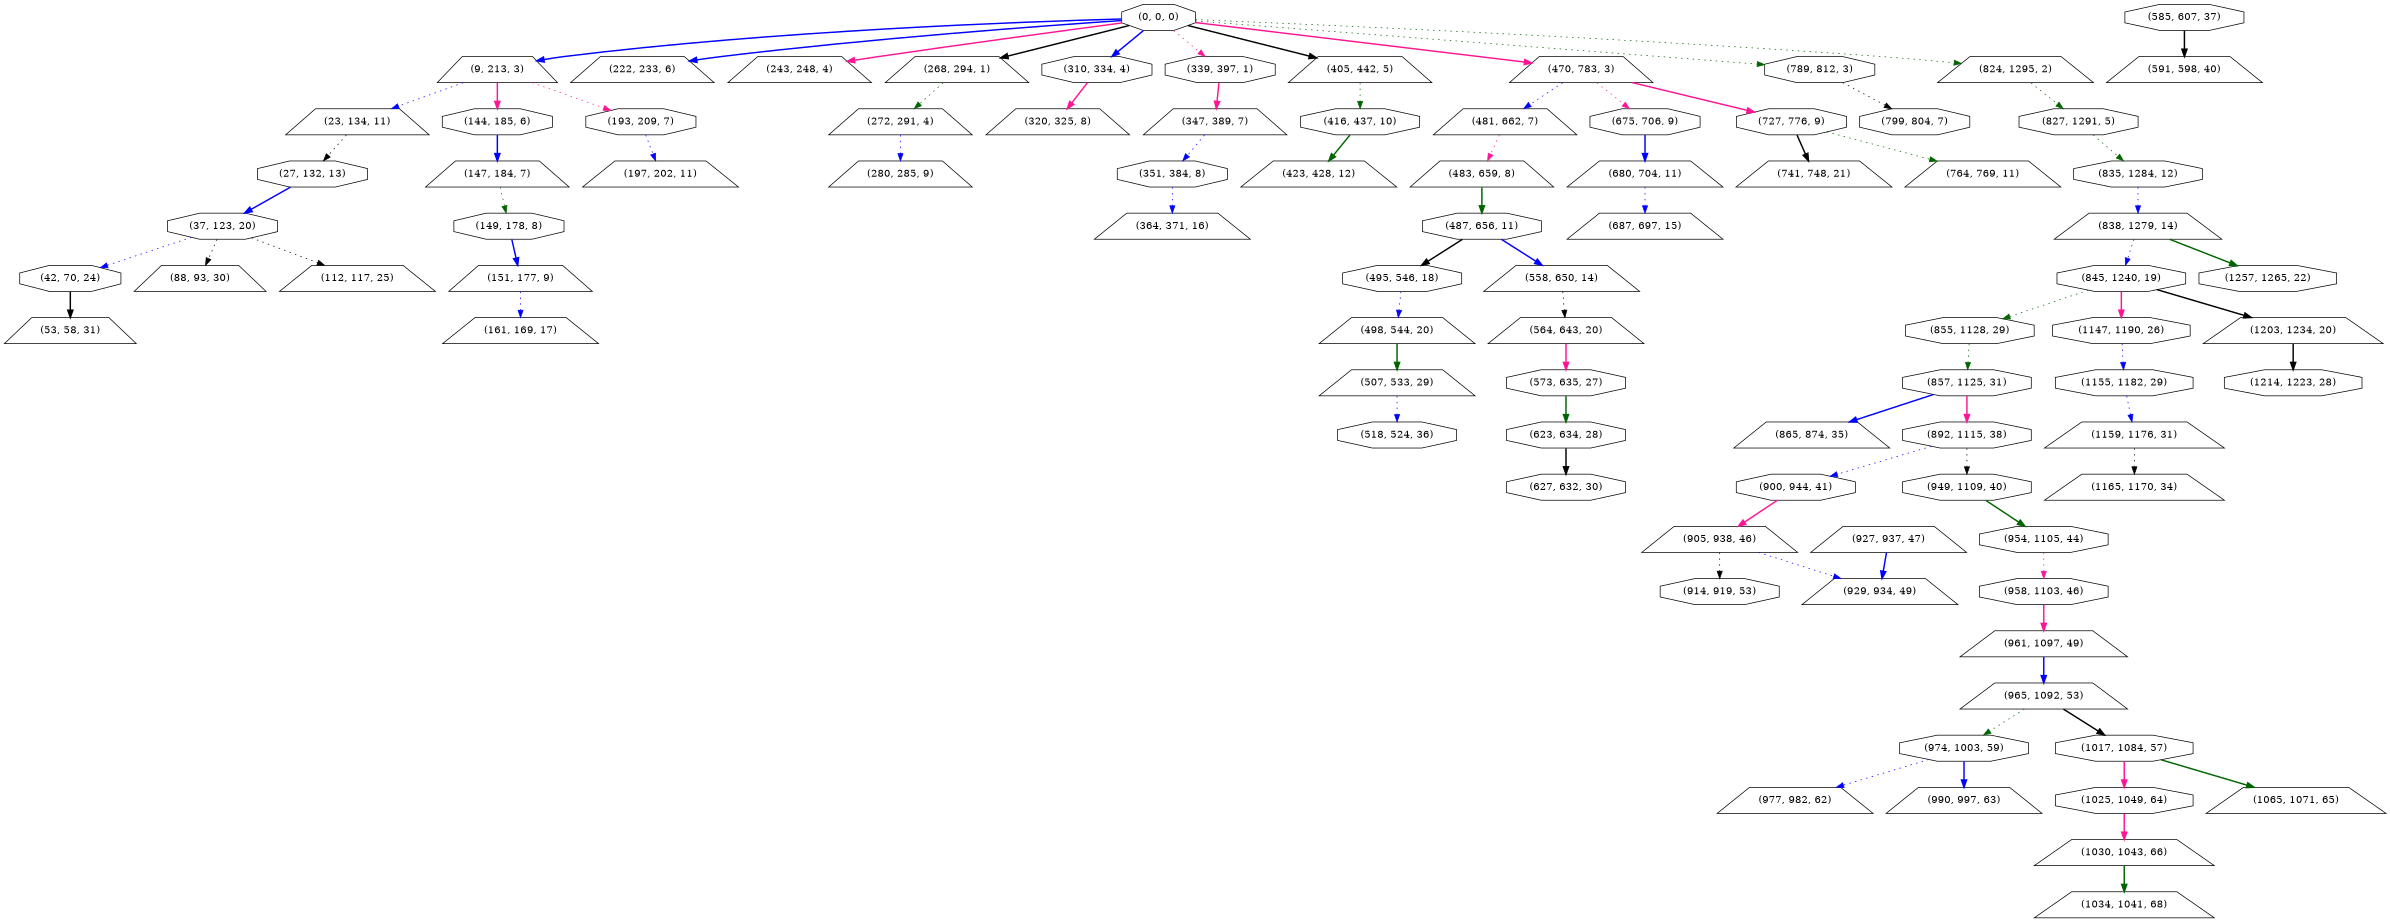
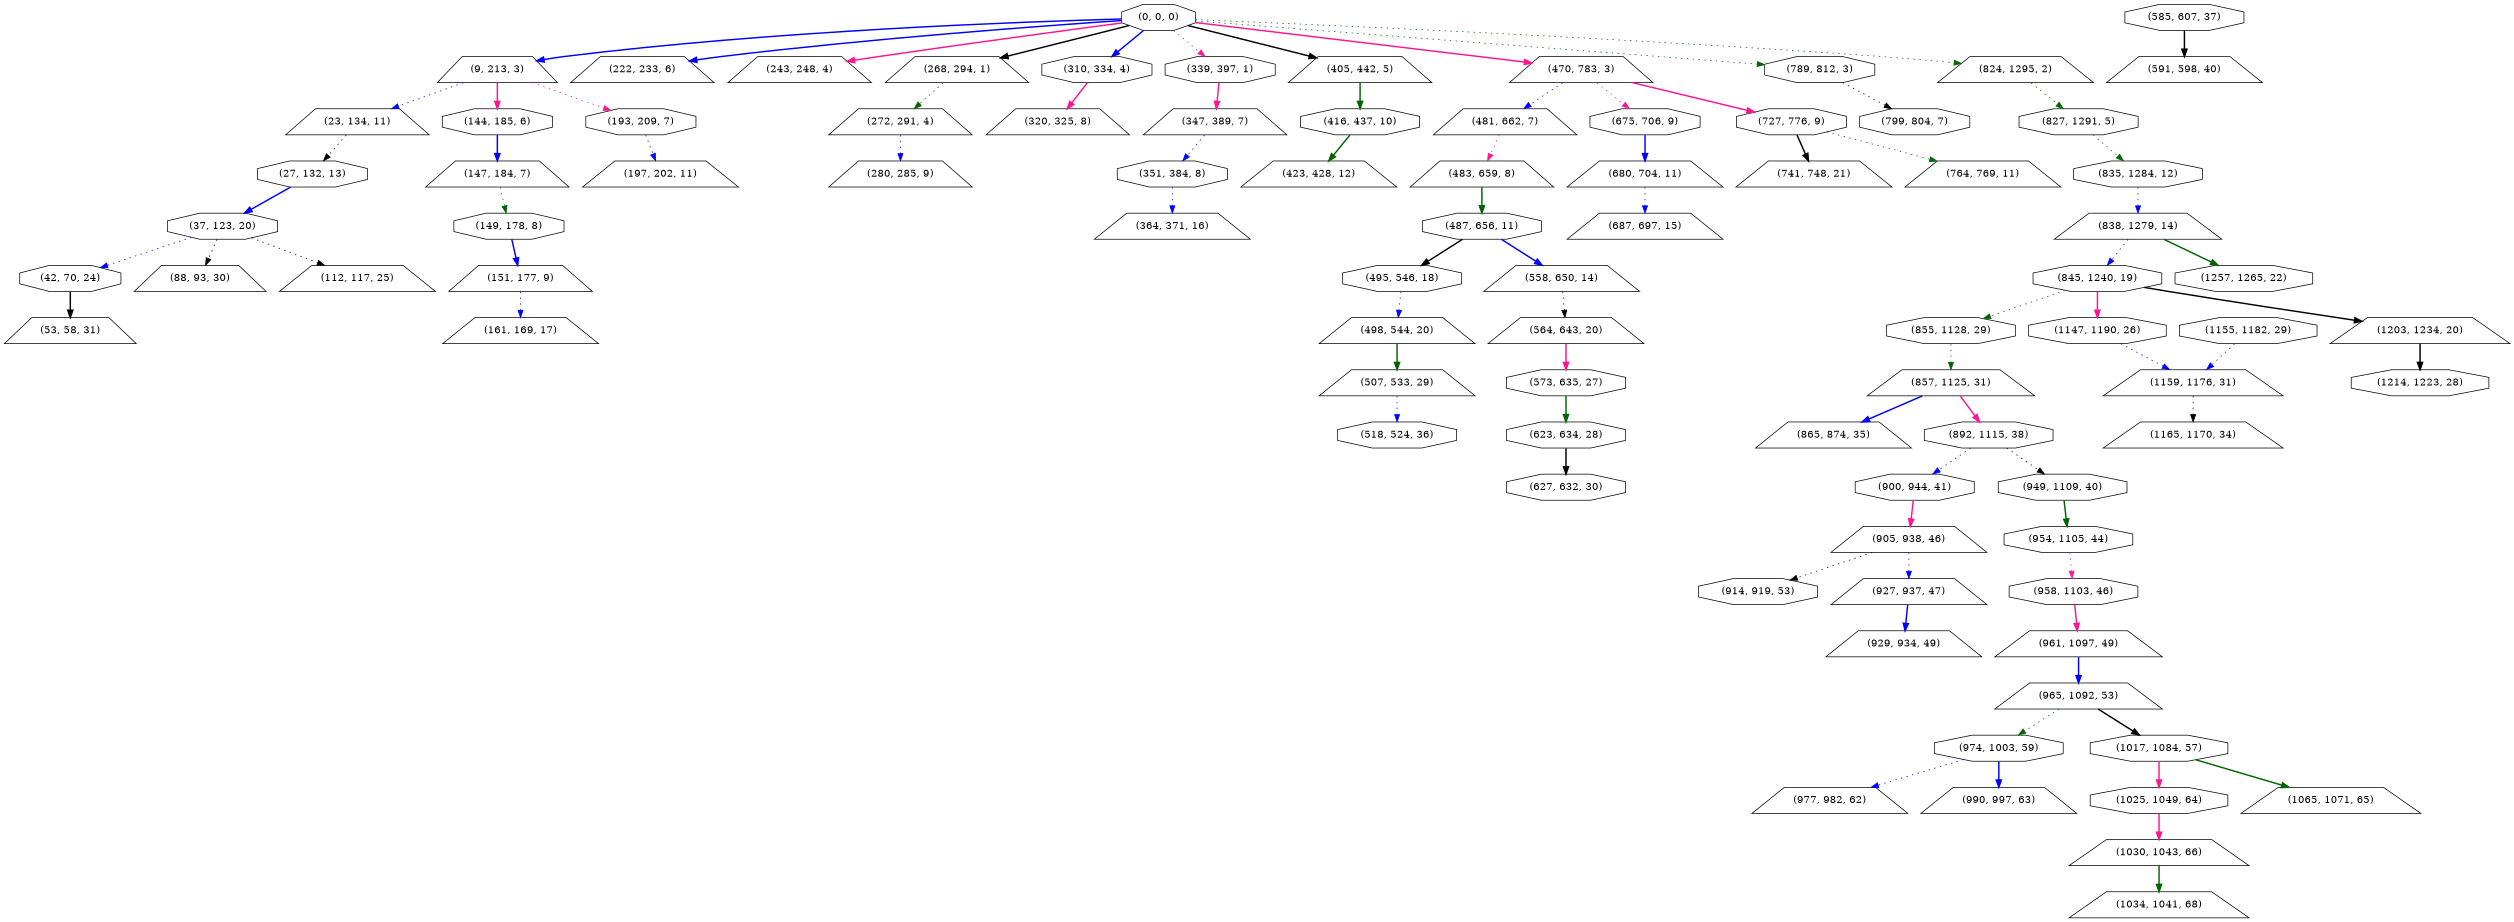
edge "(405, 442, 5)" -> "(416, 437, 10)": style dotted -> bold
edge "(1147, 1190, 26)" -> "(1155, 1182, 29)": now "(1147, 1190, 26)" -> "(1159, 1176, 31)"
node "(857, 1125, 31)": shape octagon -> trapezium
edge "(905, 938, 46)" -> "(929, 934, 49)": now "(905, 938, 46)" -> "(927, 937, 47)"
